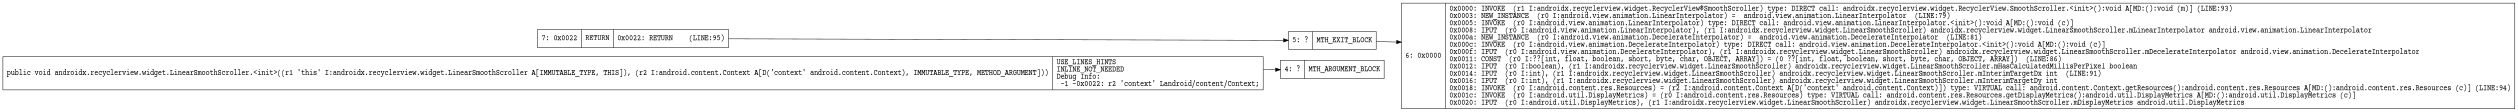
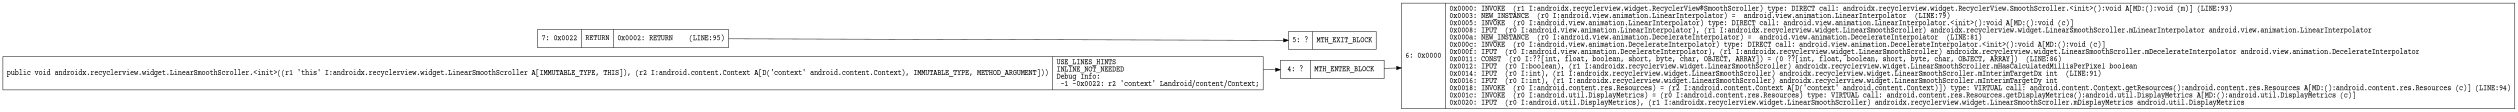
node "7: 0x0022": text "0x0022: RETURN    (LINE:95)" -> "0x0002: RETURN    (LINE:95)"
edge "5: ?" -> "6: 0x0000": now "4: ?" -> "6: 0x0000"
node "4: ?": text "MTH_ARGUMENT_BLOCK" -> "MTH_ENTER_BLOCK"
